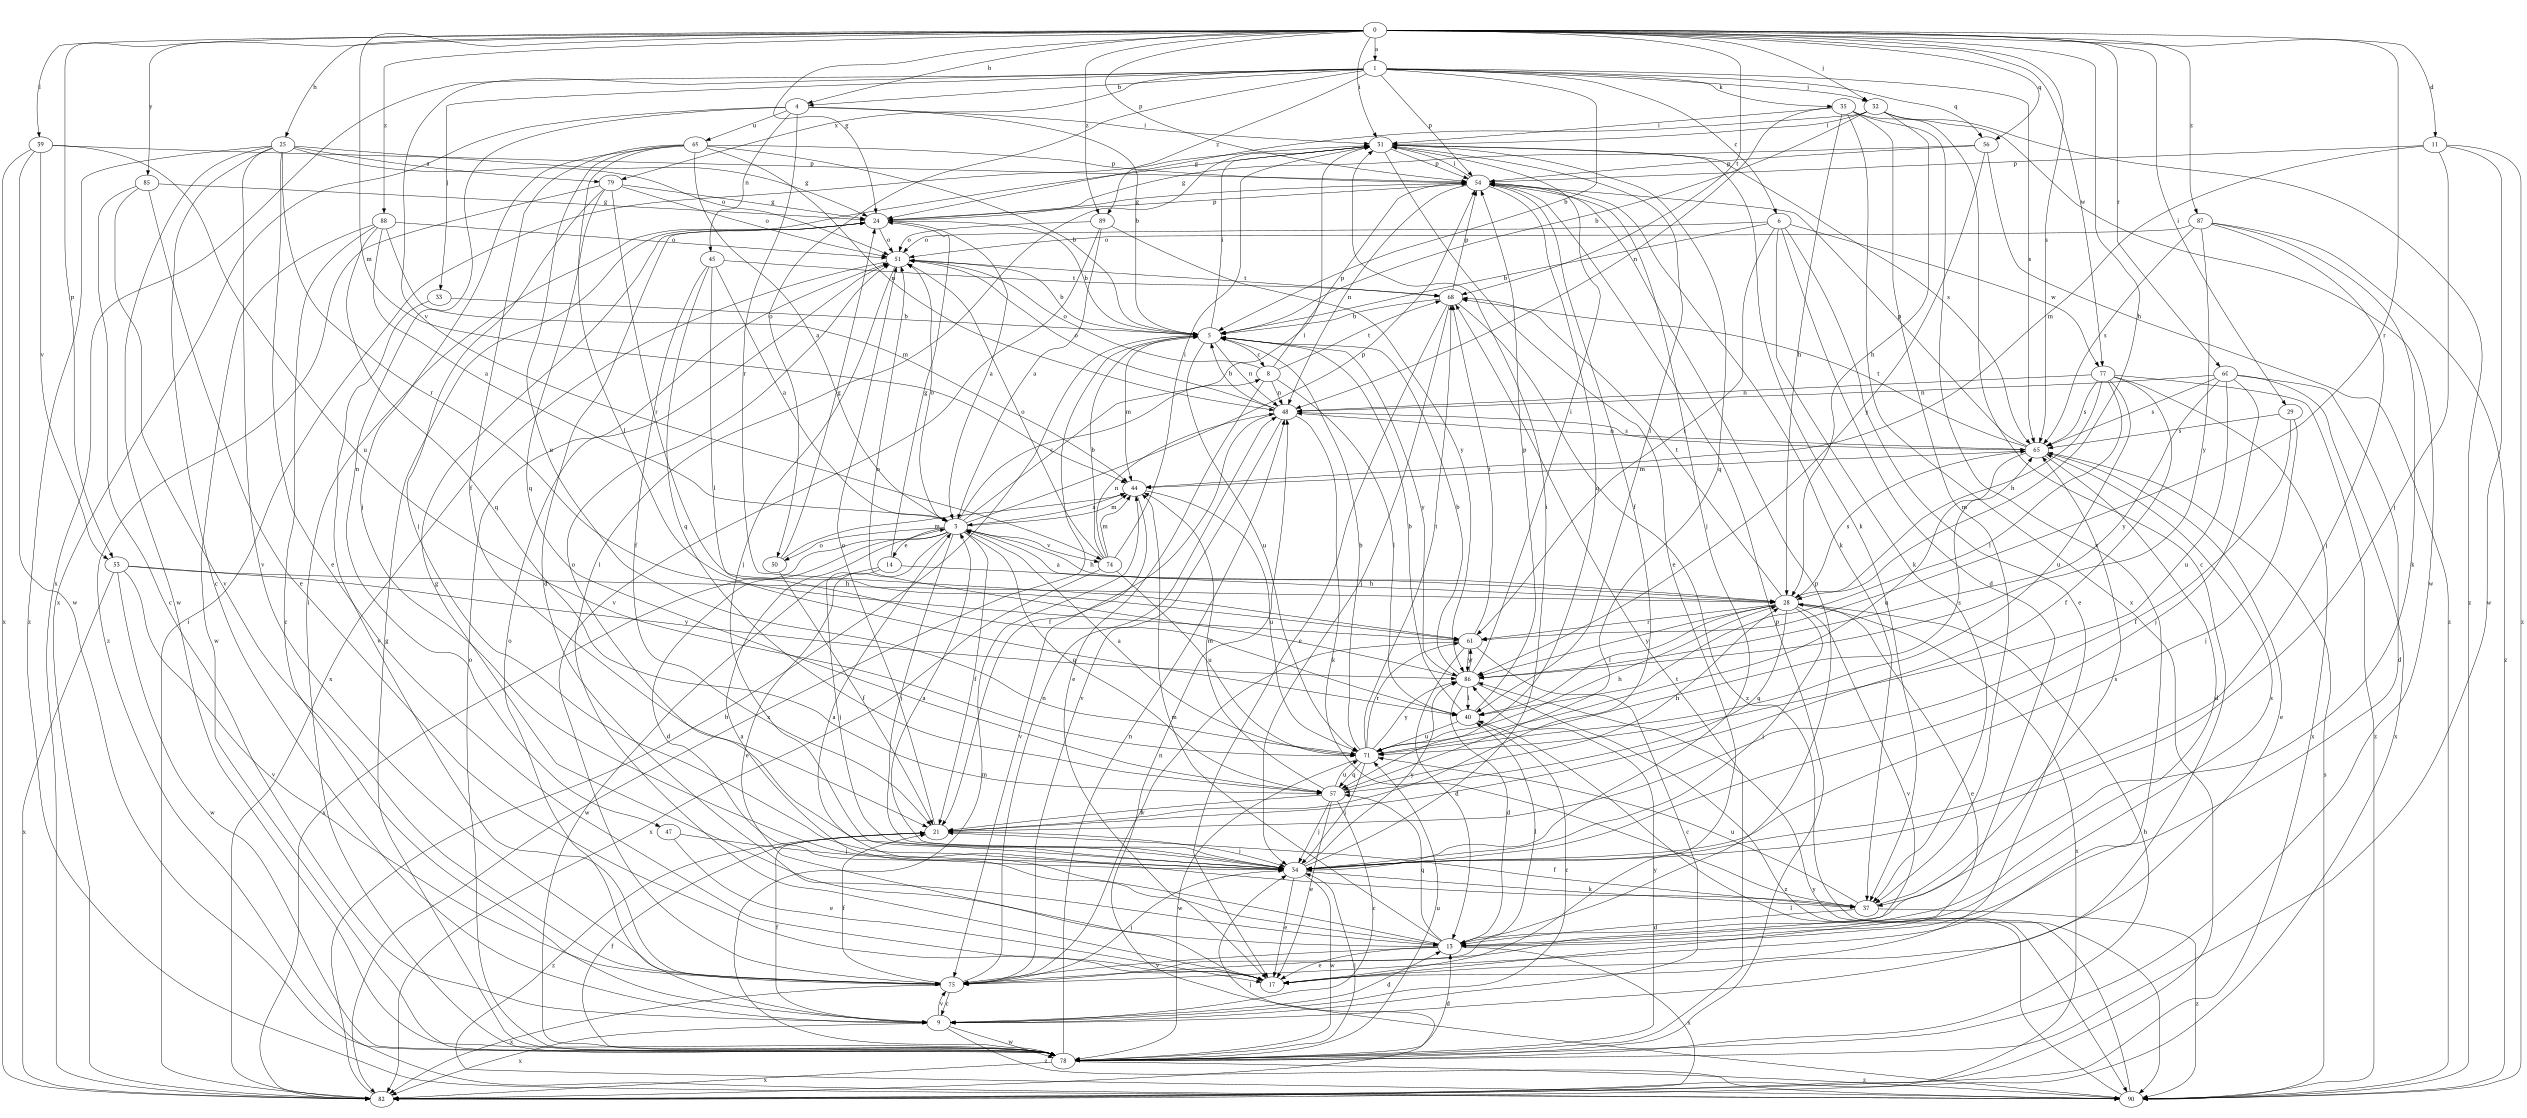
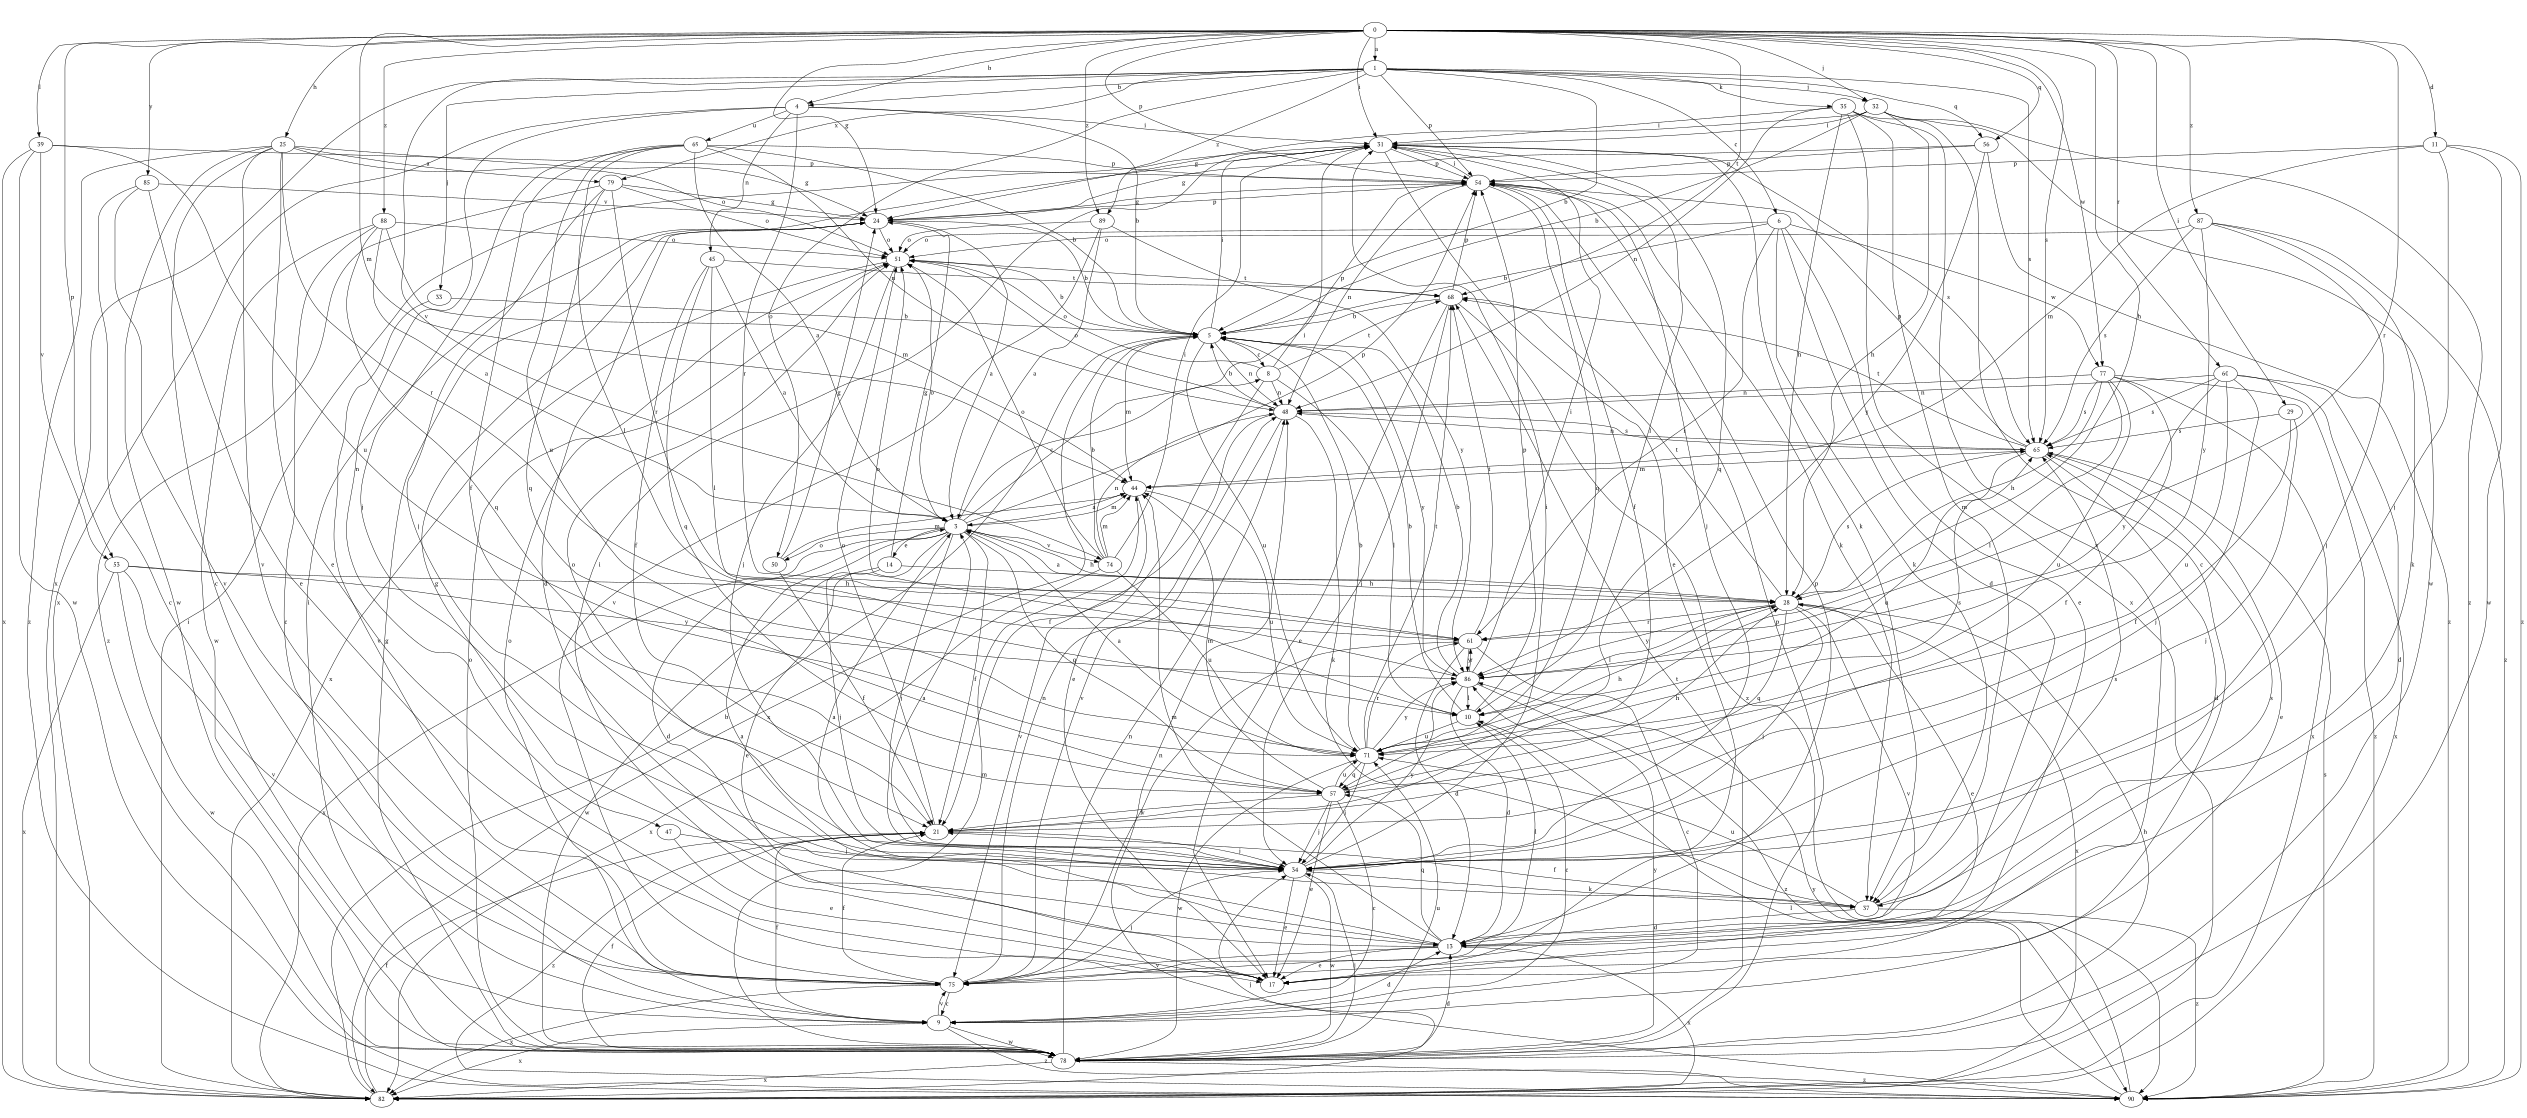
edge "85" -> "24": label "g" -> "v"
node "40": label "40" -> "10"
edge "82" -> "21": added, label "f"
